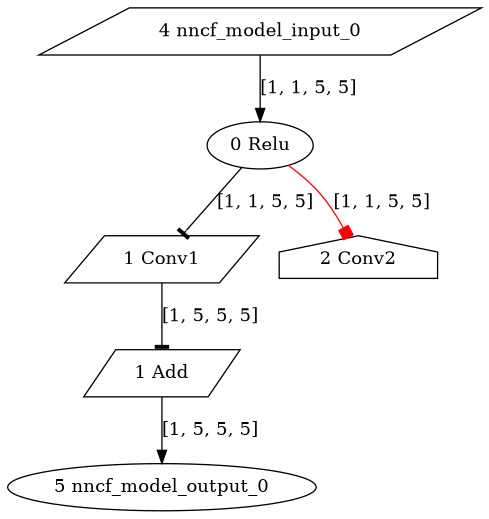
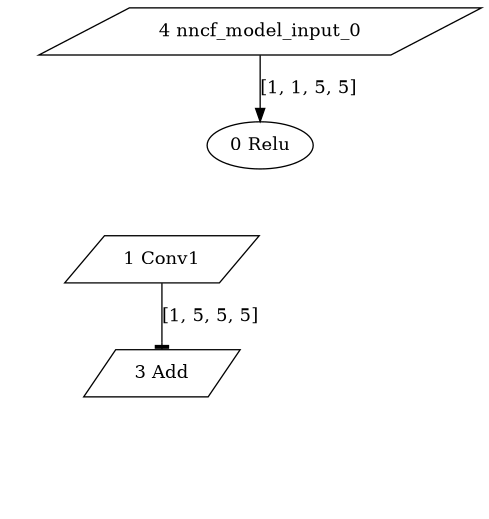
edge "0 Relu" -> "1 Conv1": removed, label "[1, 1, 5, 5]"
node "2 Conv2": removed
node "1 Add": label "1 Add" -> "3 Add"
node "5 nncf_model_output_0": removed
